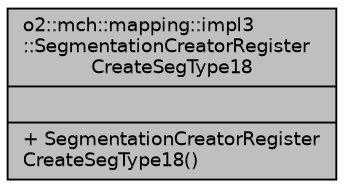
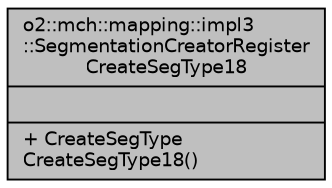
node "o2::mch::mapping::impl3": text "+ SegmentationCreatorRegister" -> "+ CreateSegType"
